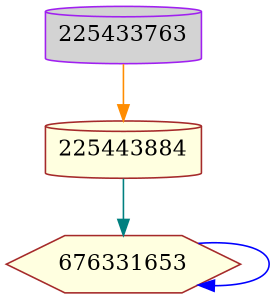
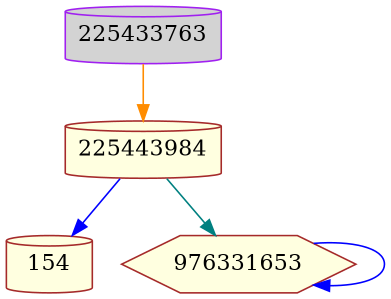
node "225443884": label "225443884" -> "225443984"
node "154": added
node "676331653": label "676331653" -> "976331653"
